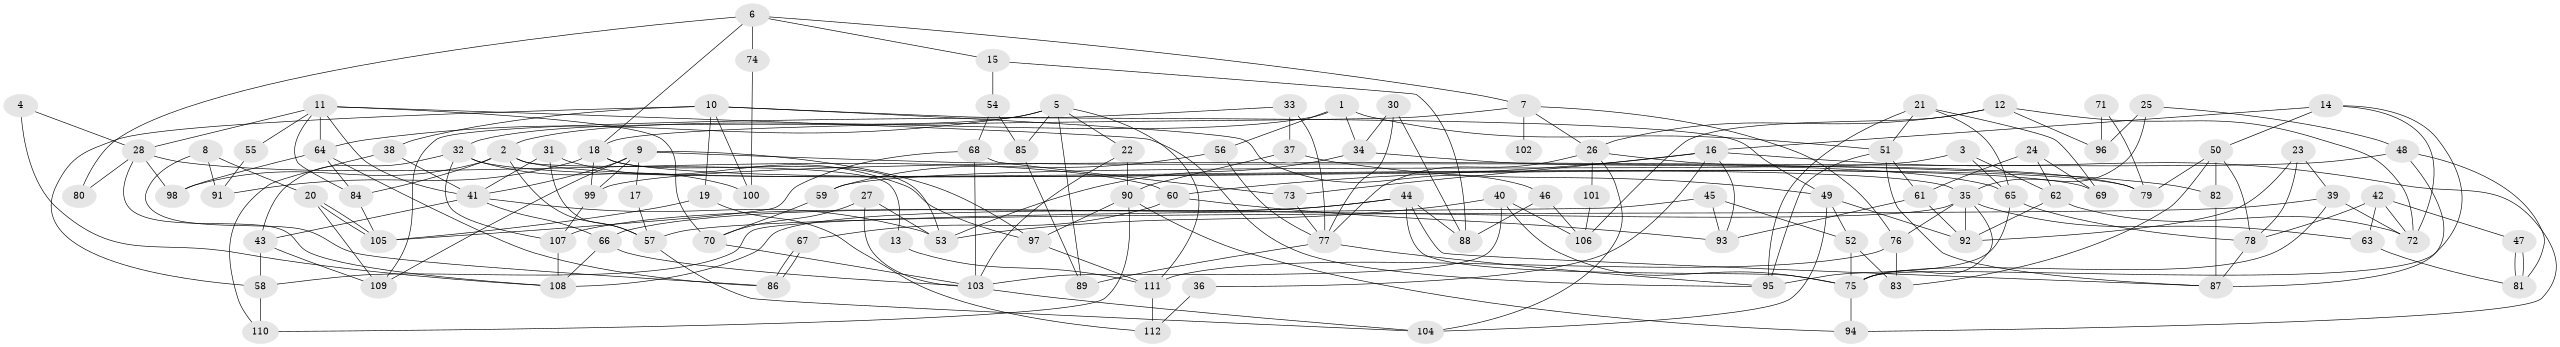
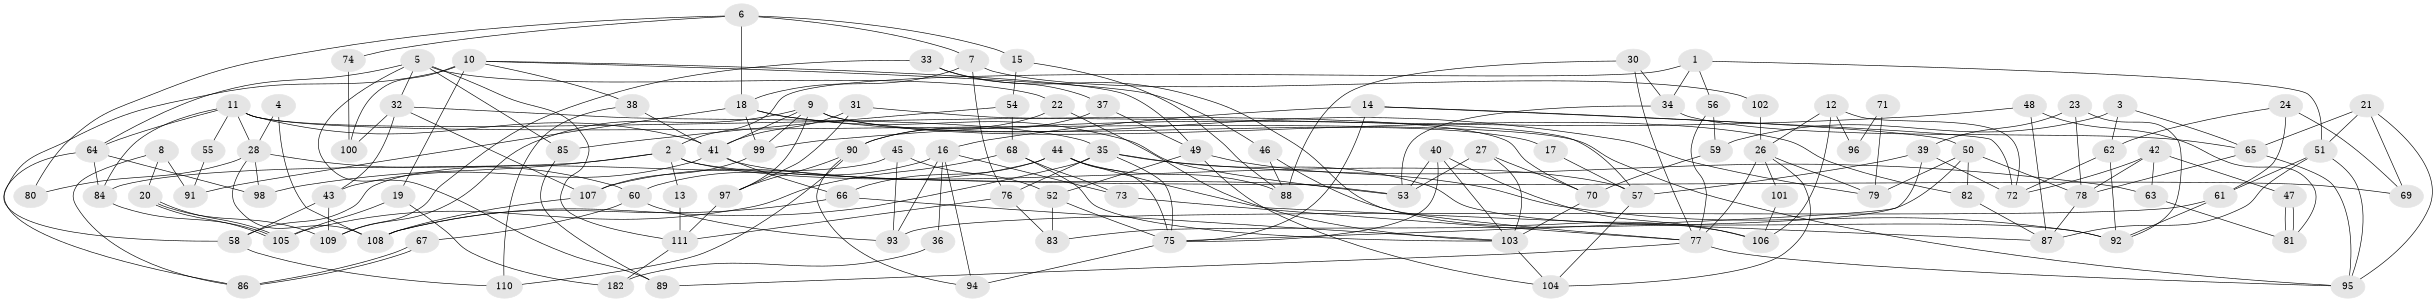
node "25": removed
edge "7" -- "26": now "102" -- "26"
node "112": label "112" -> "182"
